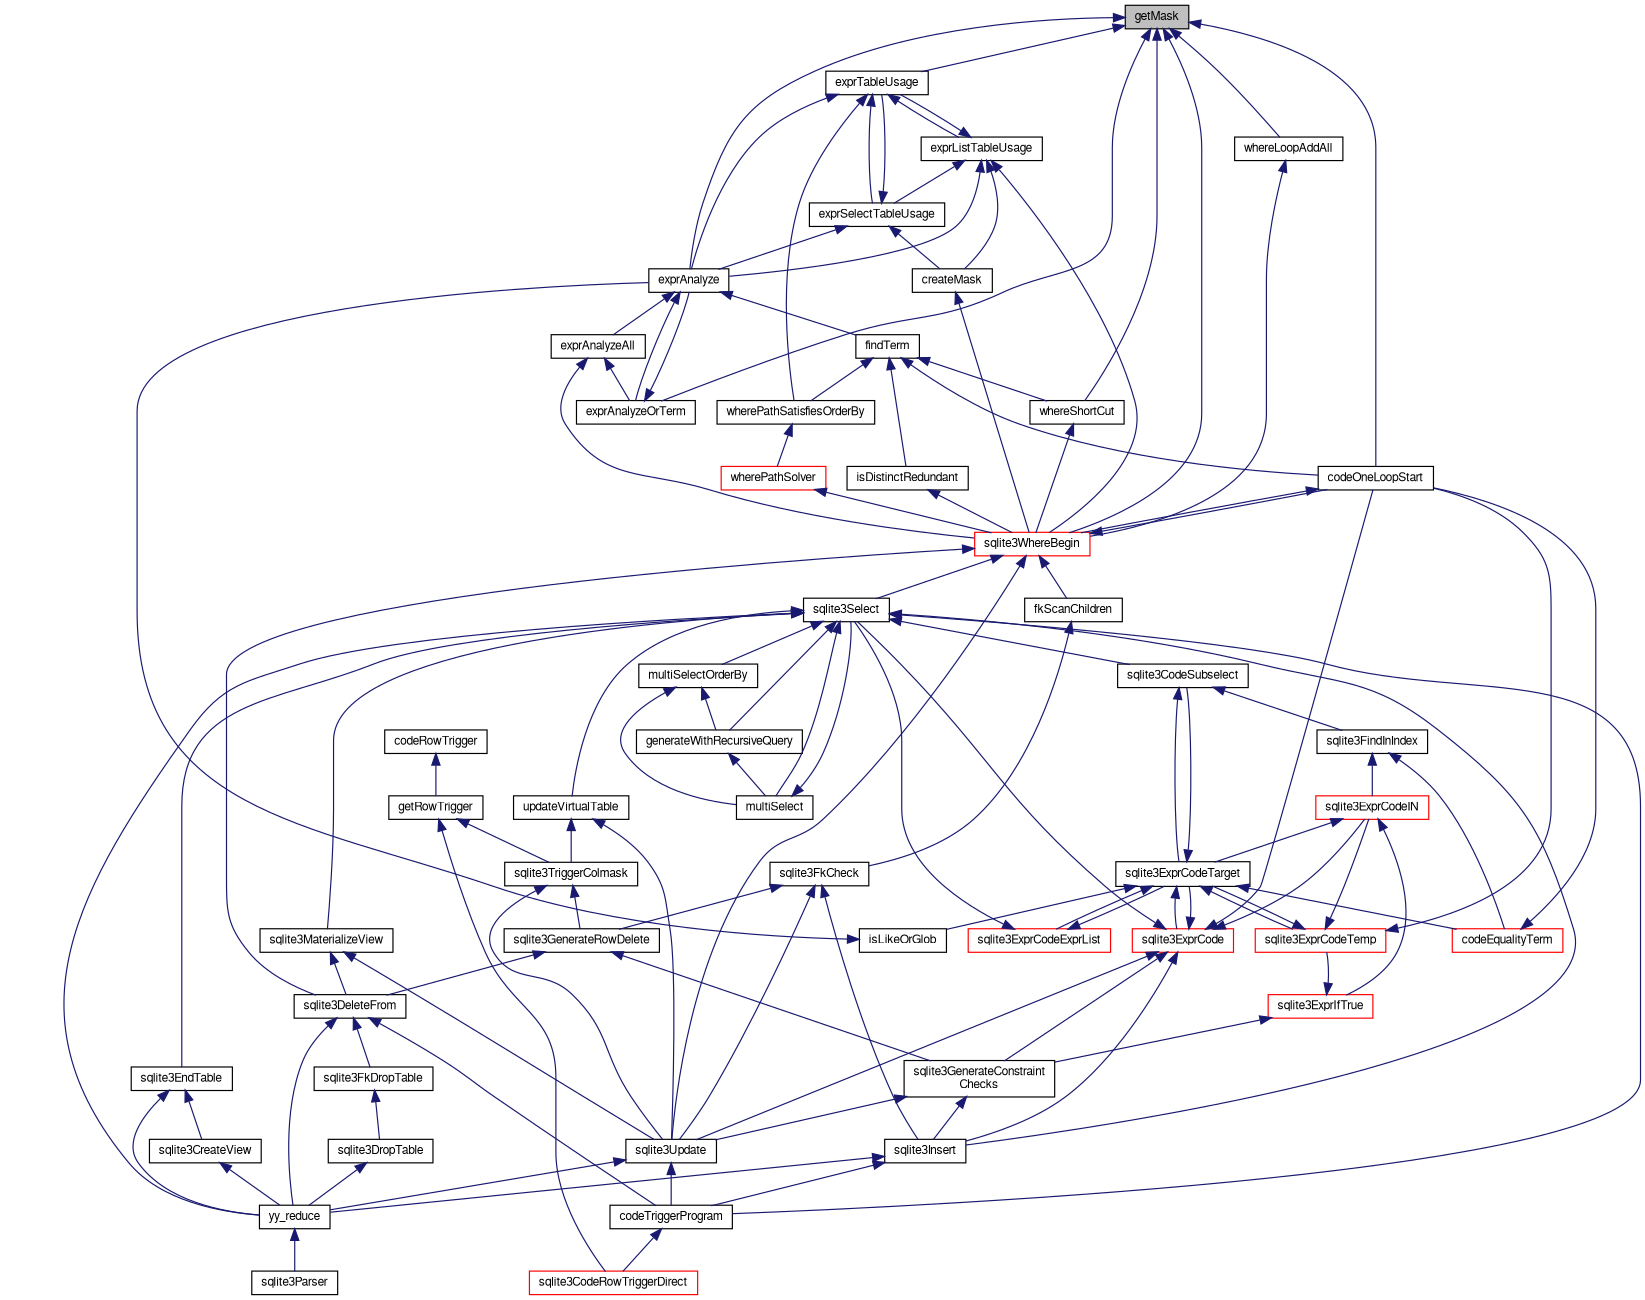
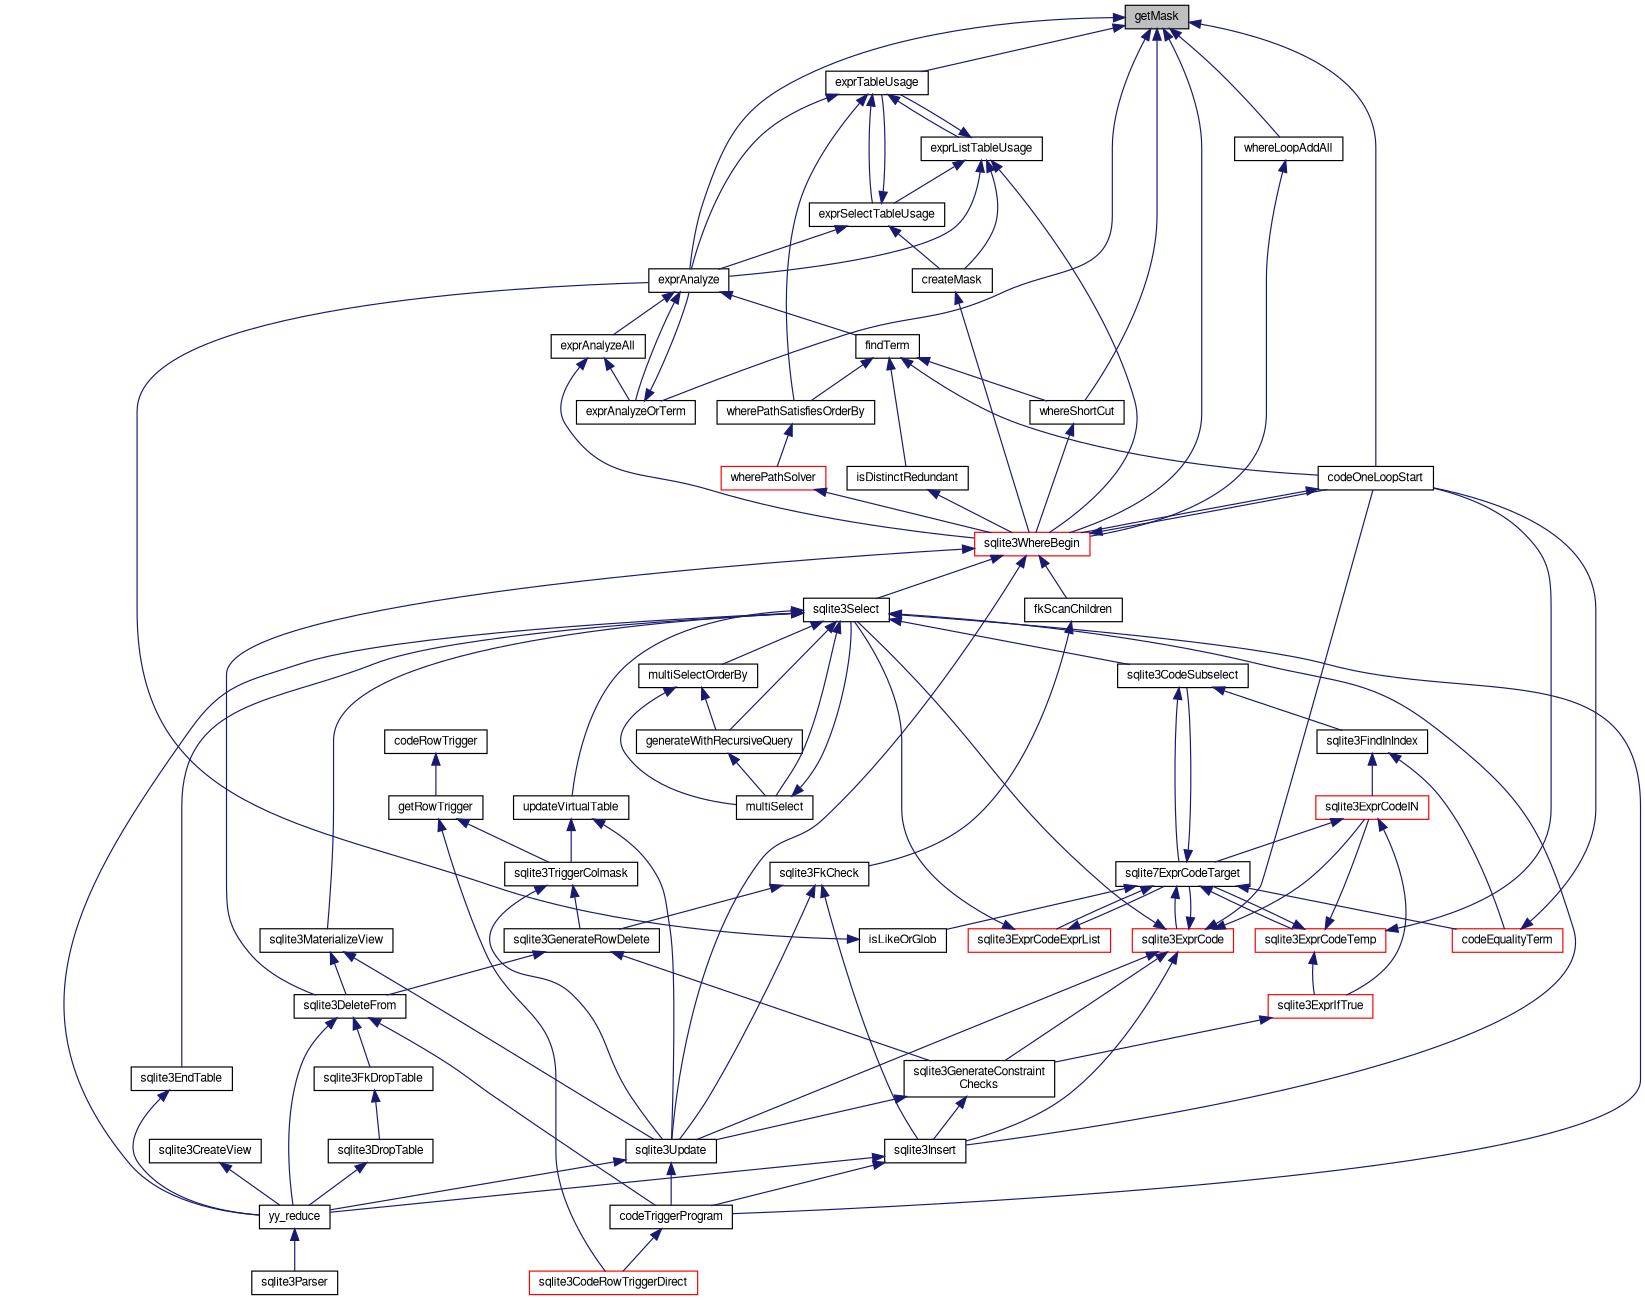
node "sqlite3ExprCodeTarget": label "sqlite3ExprCodeTarget" -> "sqlite7ExprCodeTarget"
edge "sqlite3ExprCodeTemp" -> "sqlite3ExprIfTrue": reversed
edge "sqlite3CreateView" -> "sqlite3EndTable": removed
